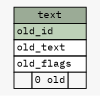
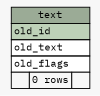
node "text": text "0 old" -> "0 rows"
